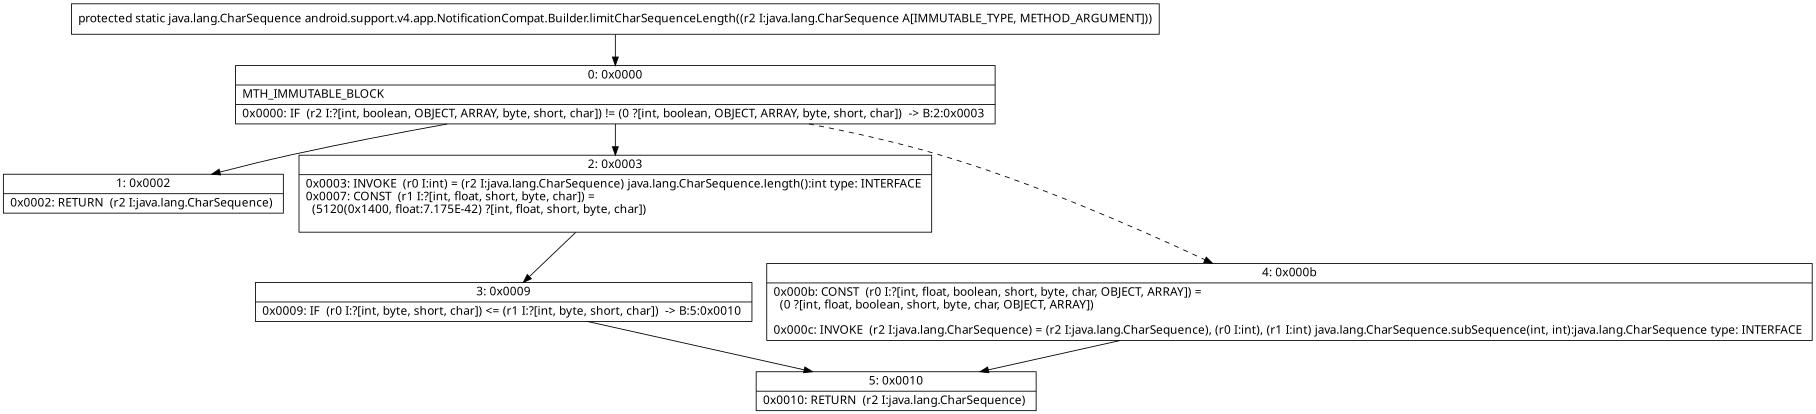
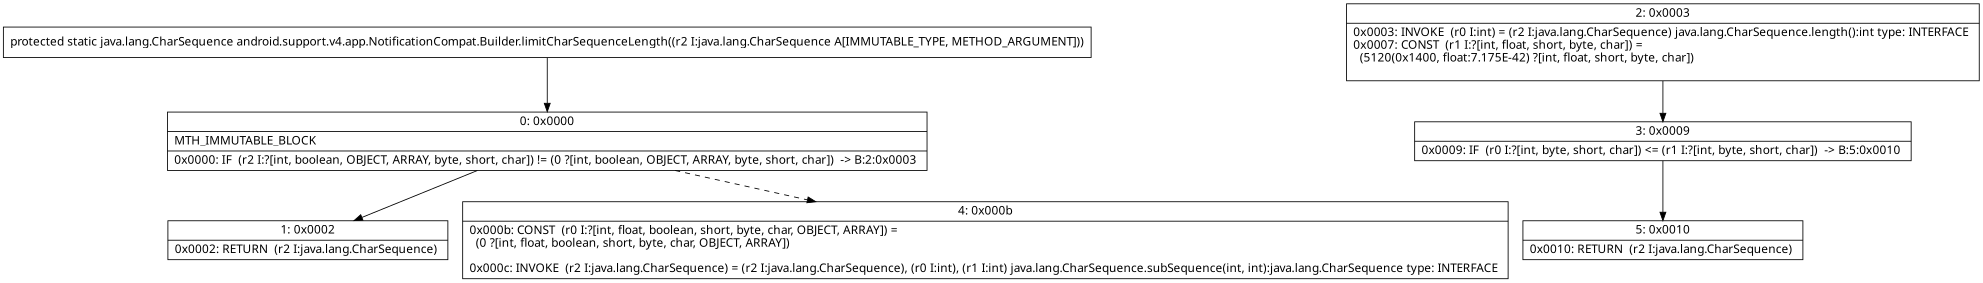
edge "0: 0x0000" -> "2: 0x0003": removed
edge "4: 0x000b" -> "5: 0x0010": removed
